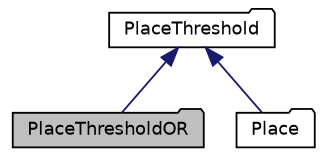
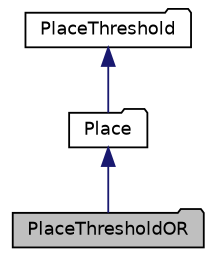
edge "PlaceThresholdOR" -> "PlaceThreshold": now "PlaceThresholdOR" -> "Place"
